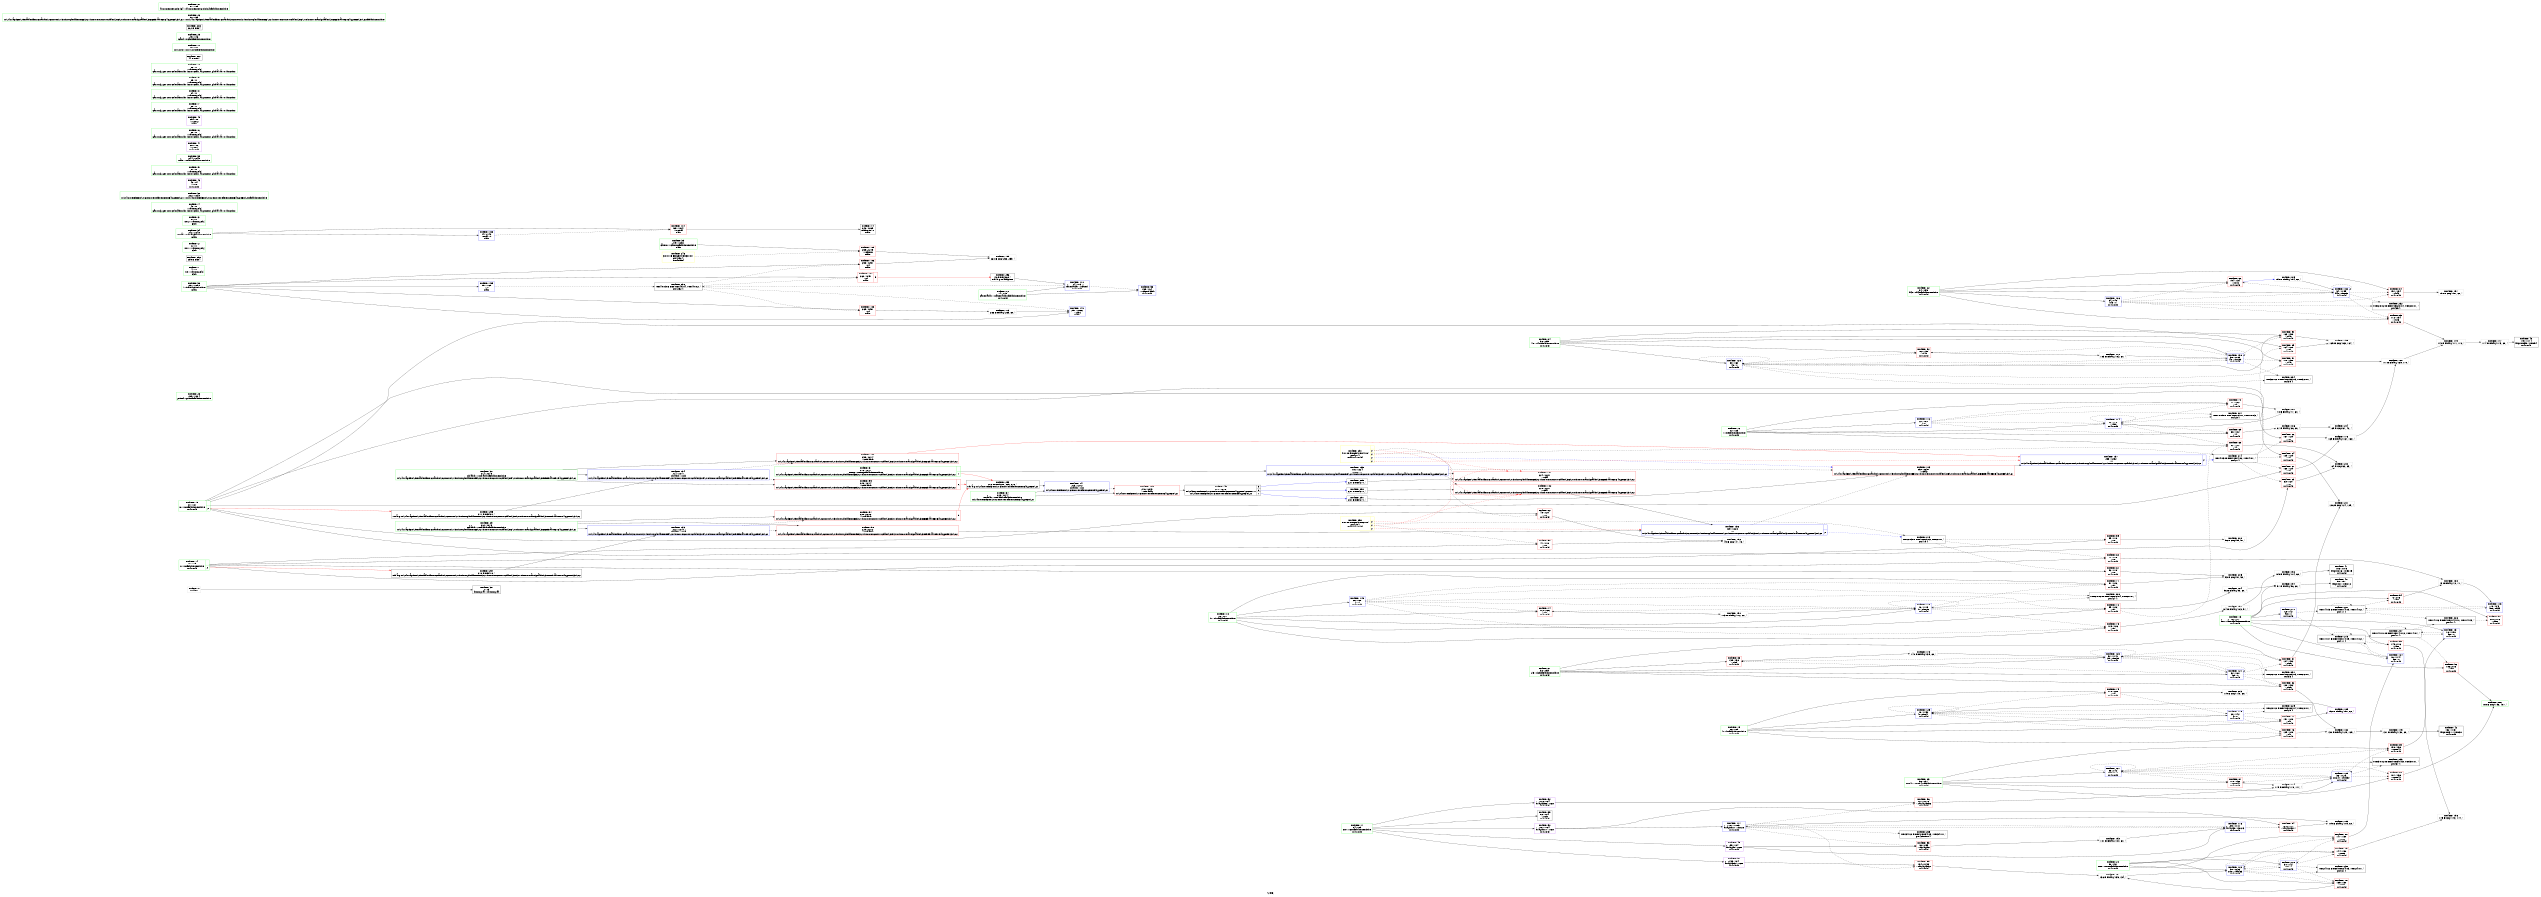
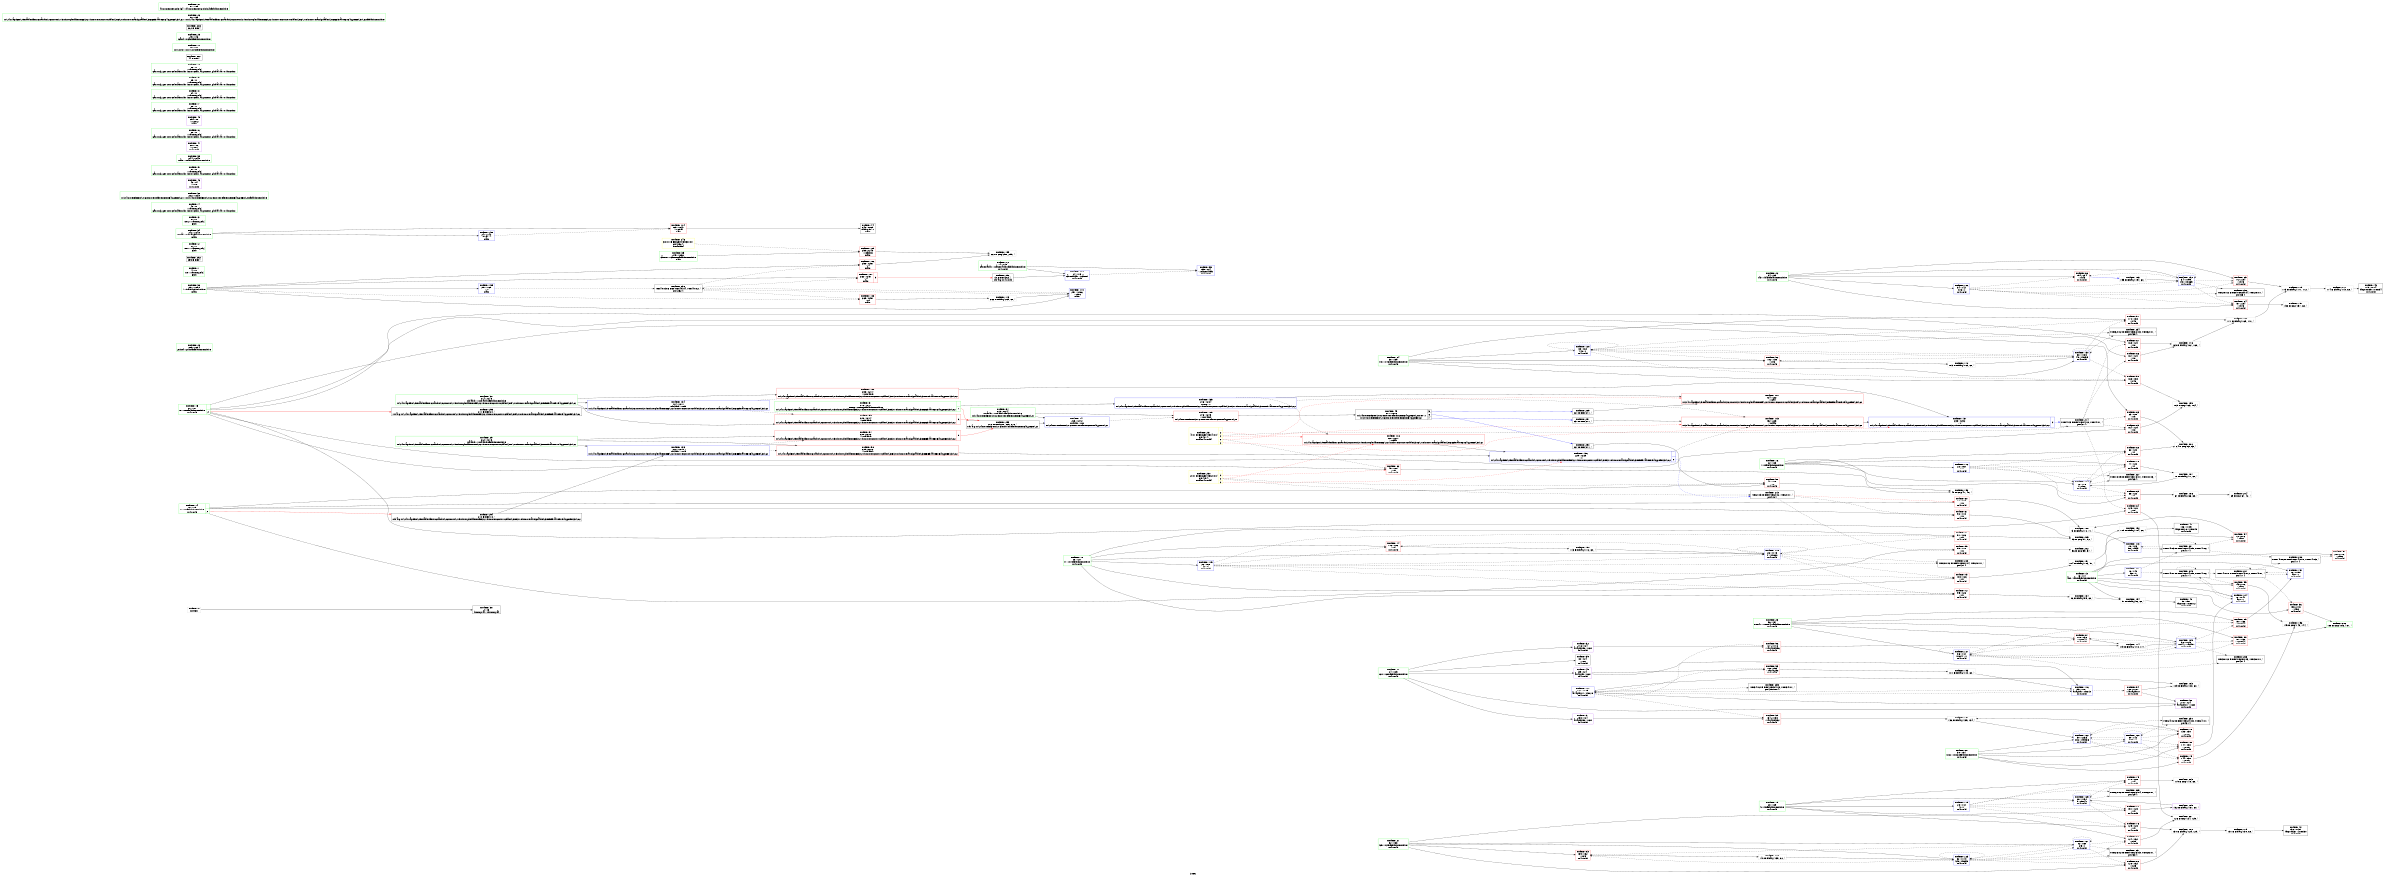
node "NodeID: 296": text "0th arg _Z4idxprom" -> "0th arg _Z4worki"
edge "NodeID: 110" -> "NodeID: 236": now "NodeID: 140" -> "NodeID: 236"
edge "NodeID: 36" -> "NodeID: 108": style solid -> dashed
edge "NodeID: 128" -> "NodeID: 90": style solid -> dashed
edge "NodeID: 100" -> "NodeID: 137": color red -> black
edge "NodeID: 251" -> "NodeID: 103": color blue -> red
edge "NodeID: 290" -> "NodeID: 102": now "NodeID: 290" -> "NodeID: 58"
edge "NodeID: 250" -> "NodeID: 101": now "NodeID: 250" -> "NodeID: 62"
edge "NodeID: 213" -> "NodeID: 60": color black -> red
edge "NodeID: 72" -> "NodeID: 68": now "NodeID: 112" -> "NodeID: 68"
edge "NodeID: 75" -> "NodeID: 119": reversed
edge "NodeID: 50" -> "NodeID: 94": reversed
